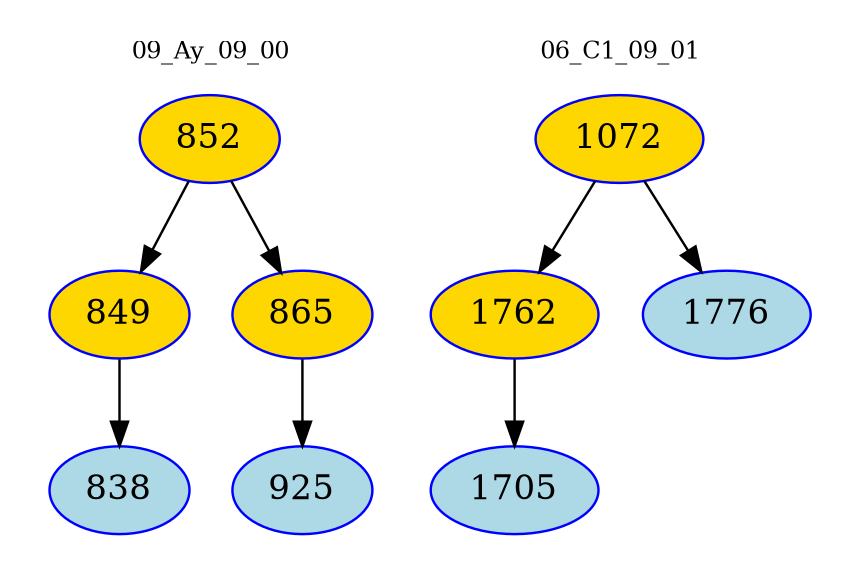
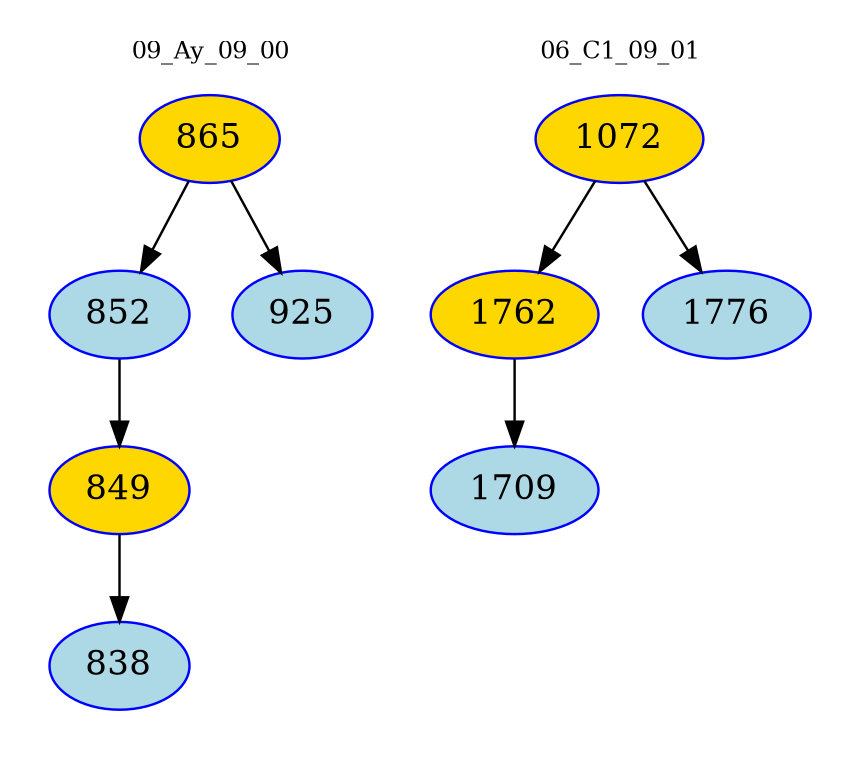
node "852": fillcolor gold -> lightblue
edge "852" -> "865": reversed
node "1705": label "1705" -> "1709"
